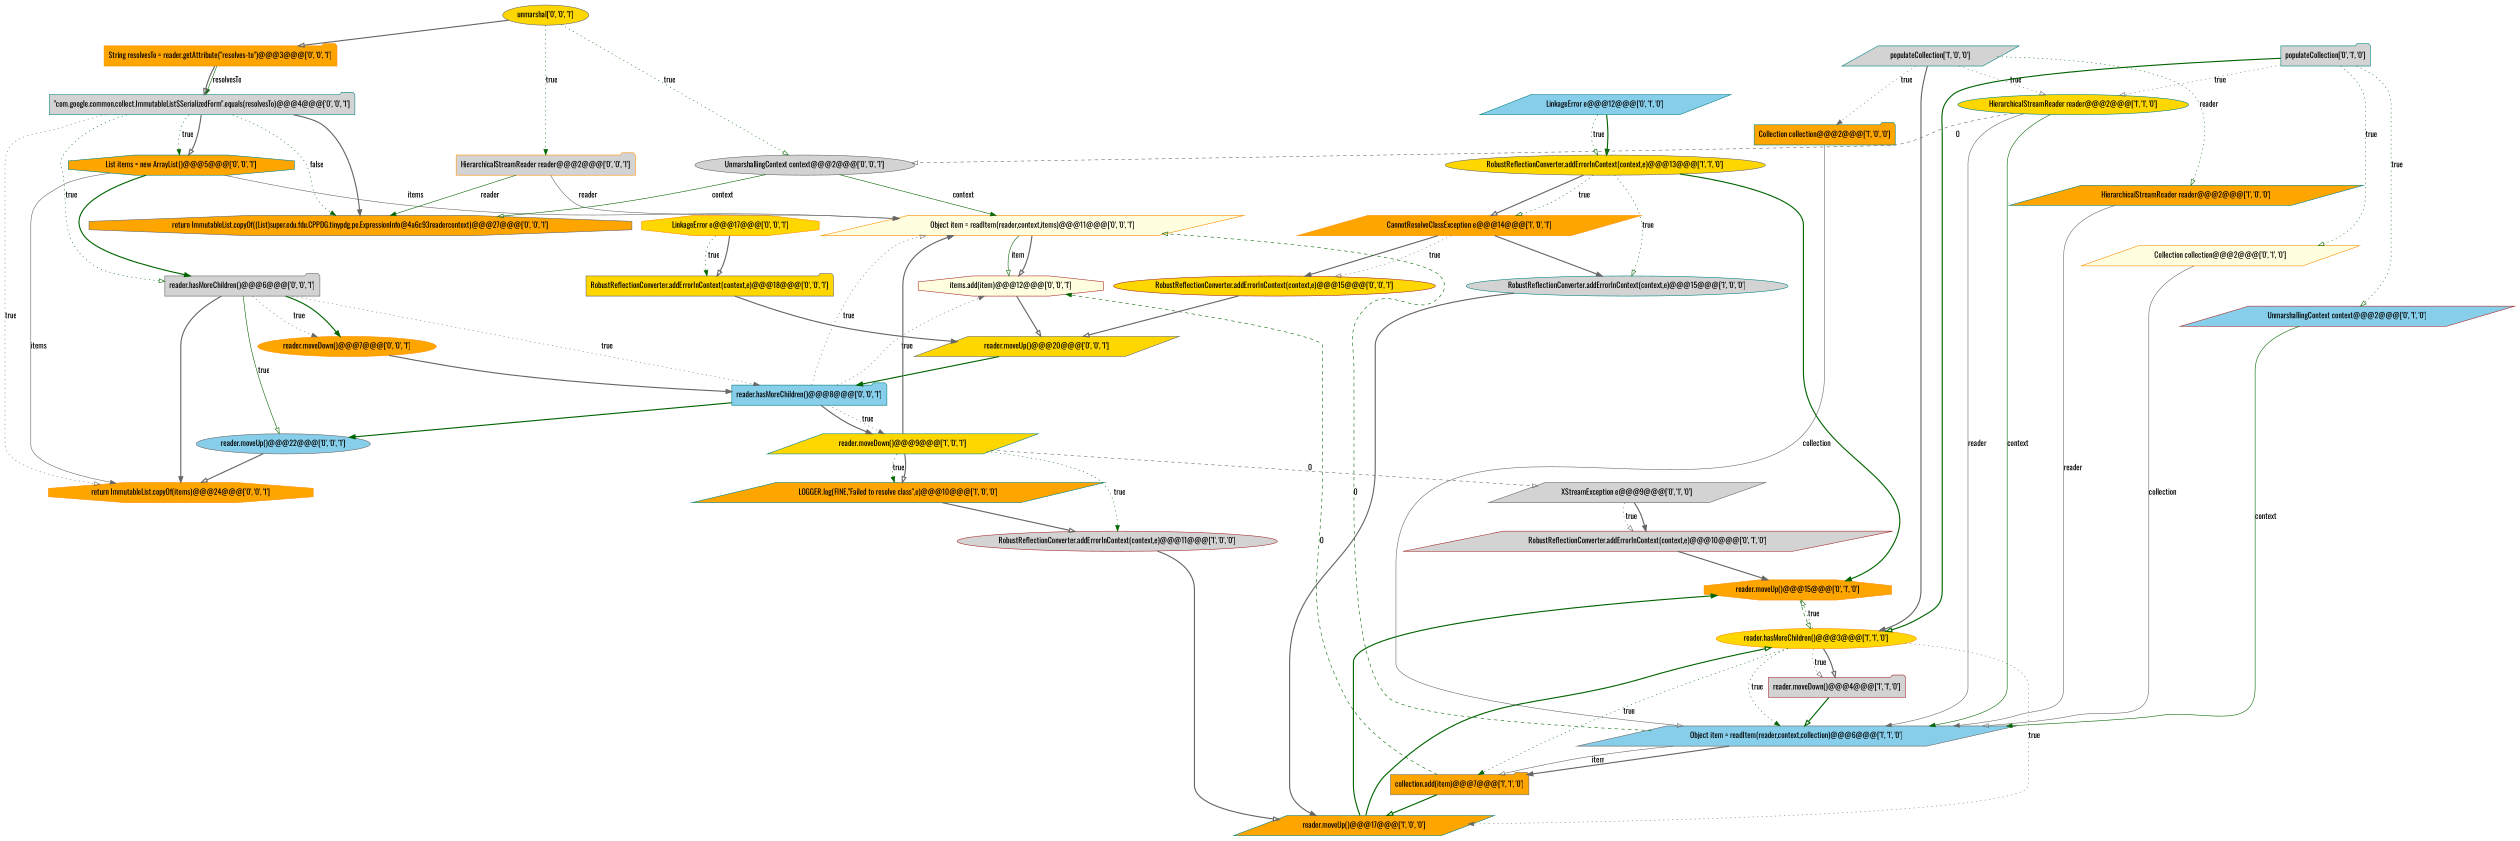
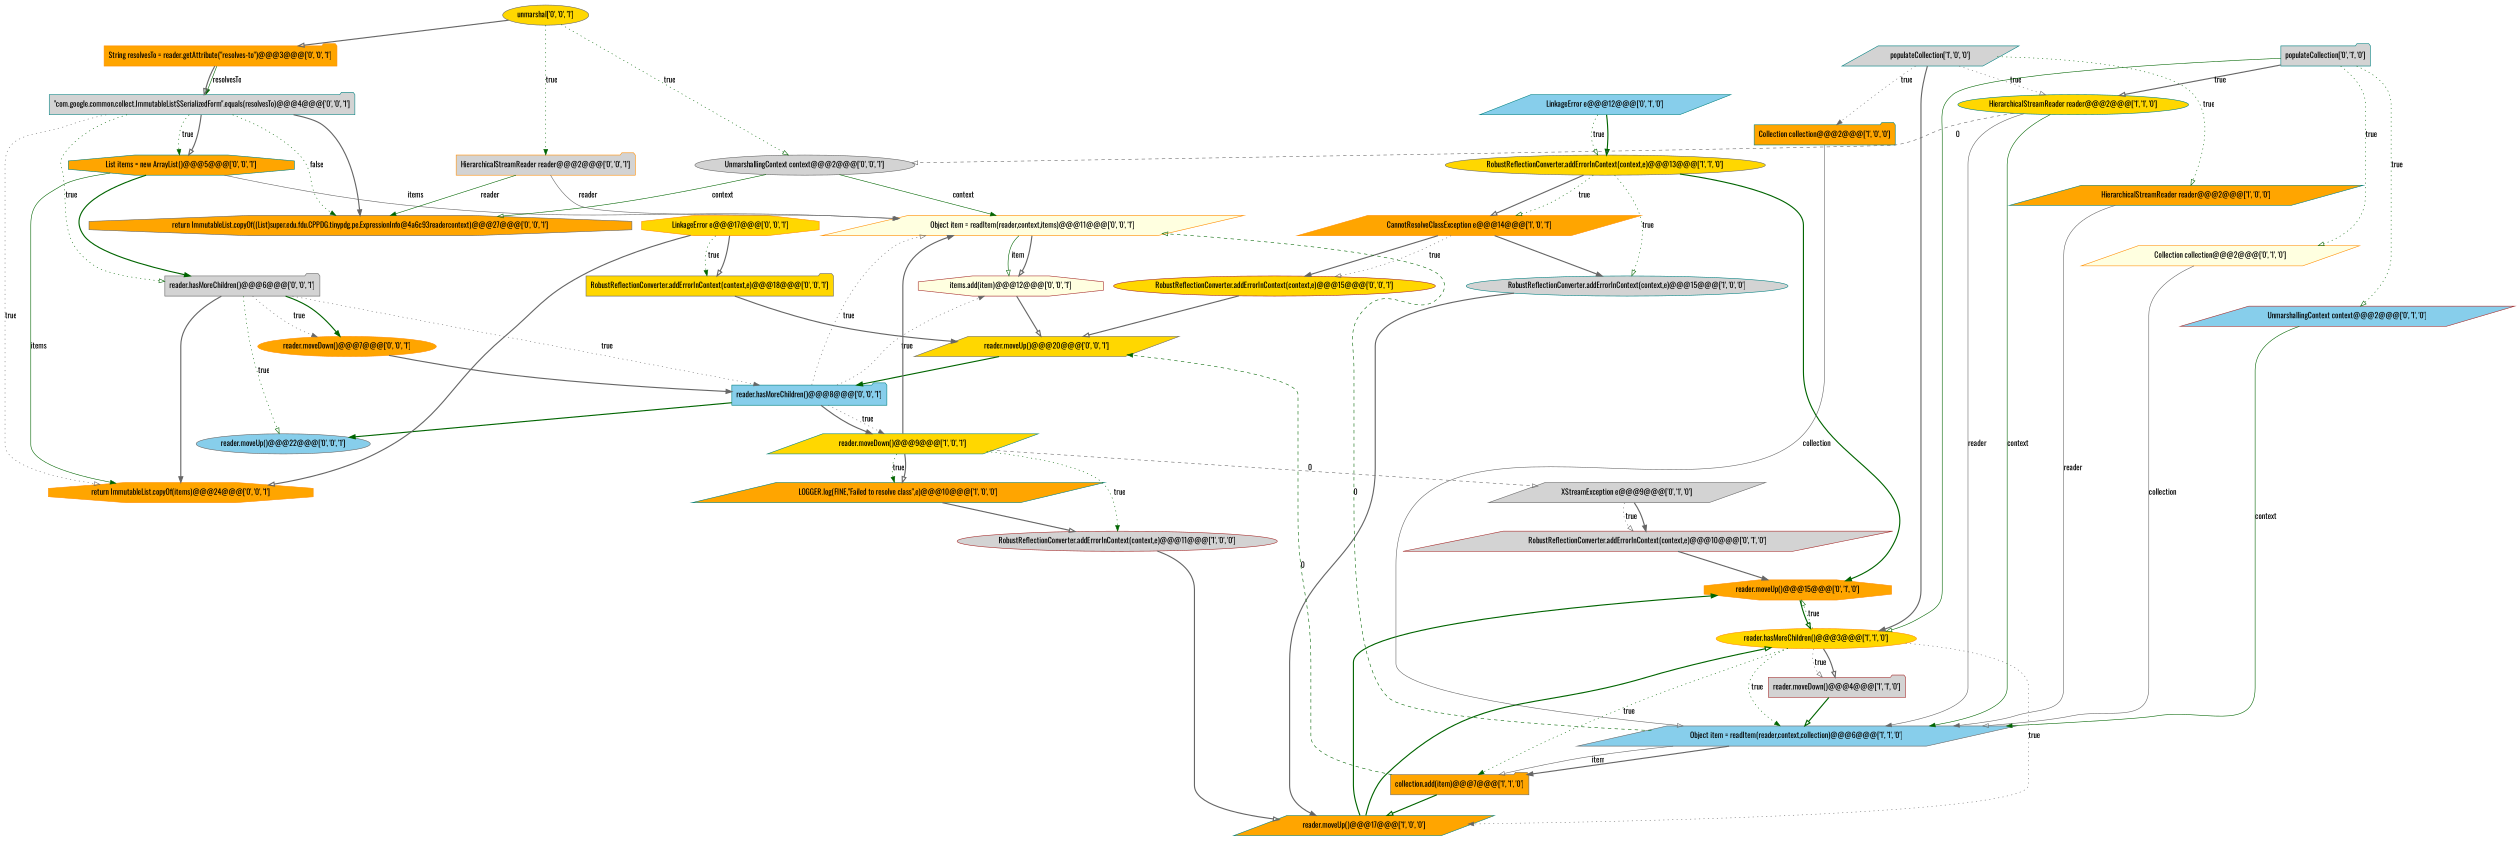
edge "populateCollection['0', '1', '0']" -> "HierarchicalStreamReader reader@@@2@@@['1', '1', '0']": style dotted -> bold
edge "populateCollection['1', '0', '0']" -> "HierarchicalStreamReader reader@@@2@@@['1', '0', '0']": label "reader" -> "true"
edge "populateCollection['0', '1', '0']" -> "reader.hasMoreChildren()@@@3@@@['1', '1', '0']": style bold -> solid
edge "List items = new ArrayList()@@@5@@@['0', '0', '1']" -> "return ImmutableList.copyOf(items)@@@24@@@['0', '0', '1']": color gray40 -> darkgreen
edge "reader.hasMoreChildren()@@@6@@@['0', '0', '1']" -> "reader.moveUp()@@@22@@@['0', '0', '1']": style solid -> dotted
edge "collection.add(item)@@@7@@@['1', '1', '0']" -> "items.add(item)@@@12@@@['0', '0', '1']": now "collection.add(item)@@@7@@@['1', '1', '0']" -> "reader.moveUp()@@@20@@@['0', '0', '1']"
edge "reader.moveUp()@@@22@@@['0', '0', '1']" -> "return ImmutableList.copyOf(items)@@@24@@@['0', '0', '1']": now "LinkageError e@@@17@@@['0', '0', '1']" -> "return ImmutableList.copyOf(items)@@@24@@@['0', '0', '1']"
edge "reader.moveUp()@@@15@@@['0', '1', '0']" -> "reader.hasMoreChildren()@@@3@@@['1', '1', '0']": style dashed -> bold
